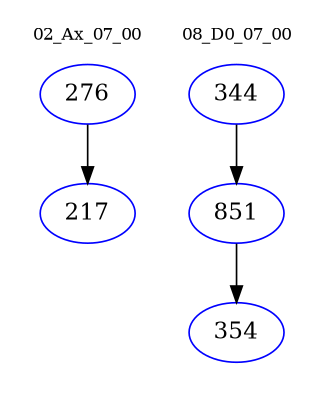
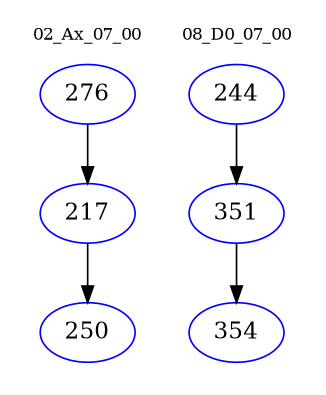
node "344": label "344" -> "244"
node "851": label "851" -> "351"
node "250": added
